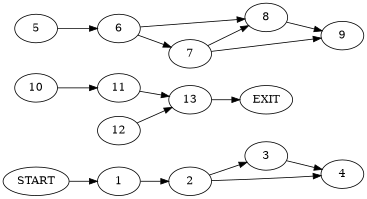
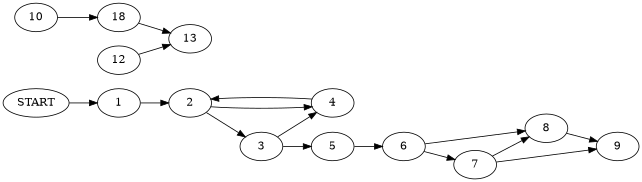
node "11": label "11" -> "18"
edge "4" -> "2": added
node "EXIT": removed
edge "3" -> "5": added
